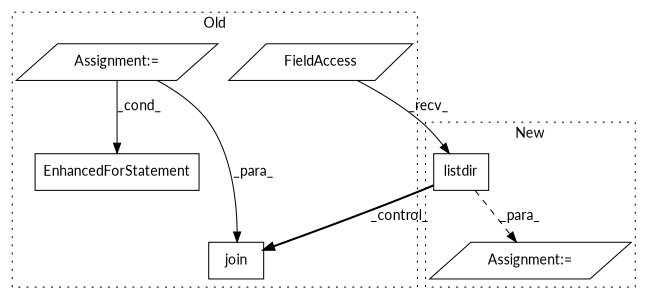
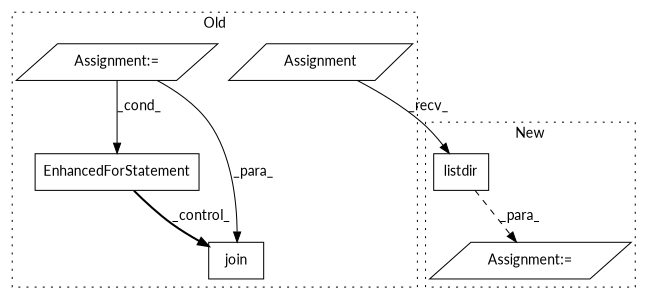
node "FieldAccess": label "FieldAccess" -> "Assignment"
edge "listdir" -> "join": now "EnhancedForStatement" -> "join"
